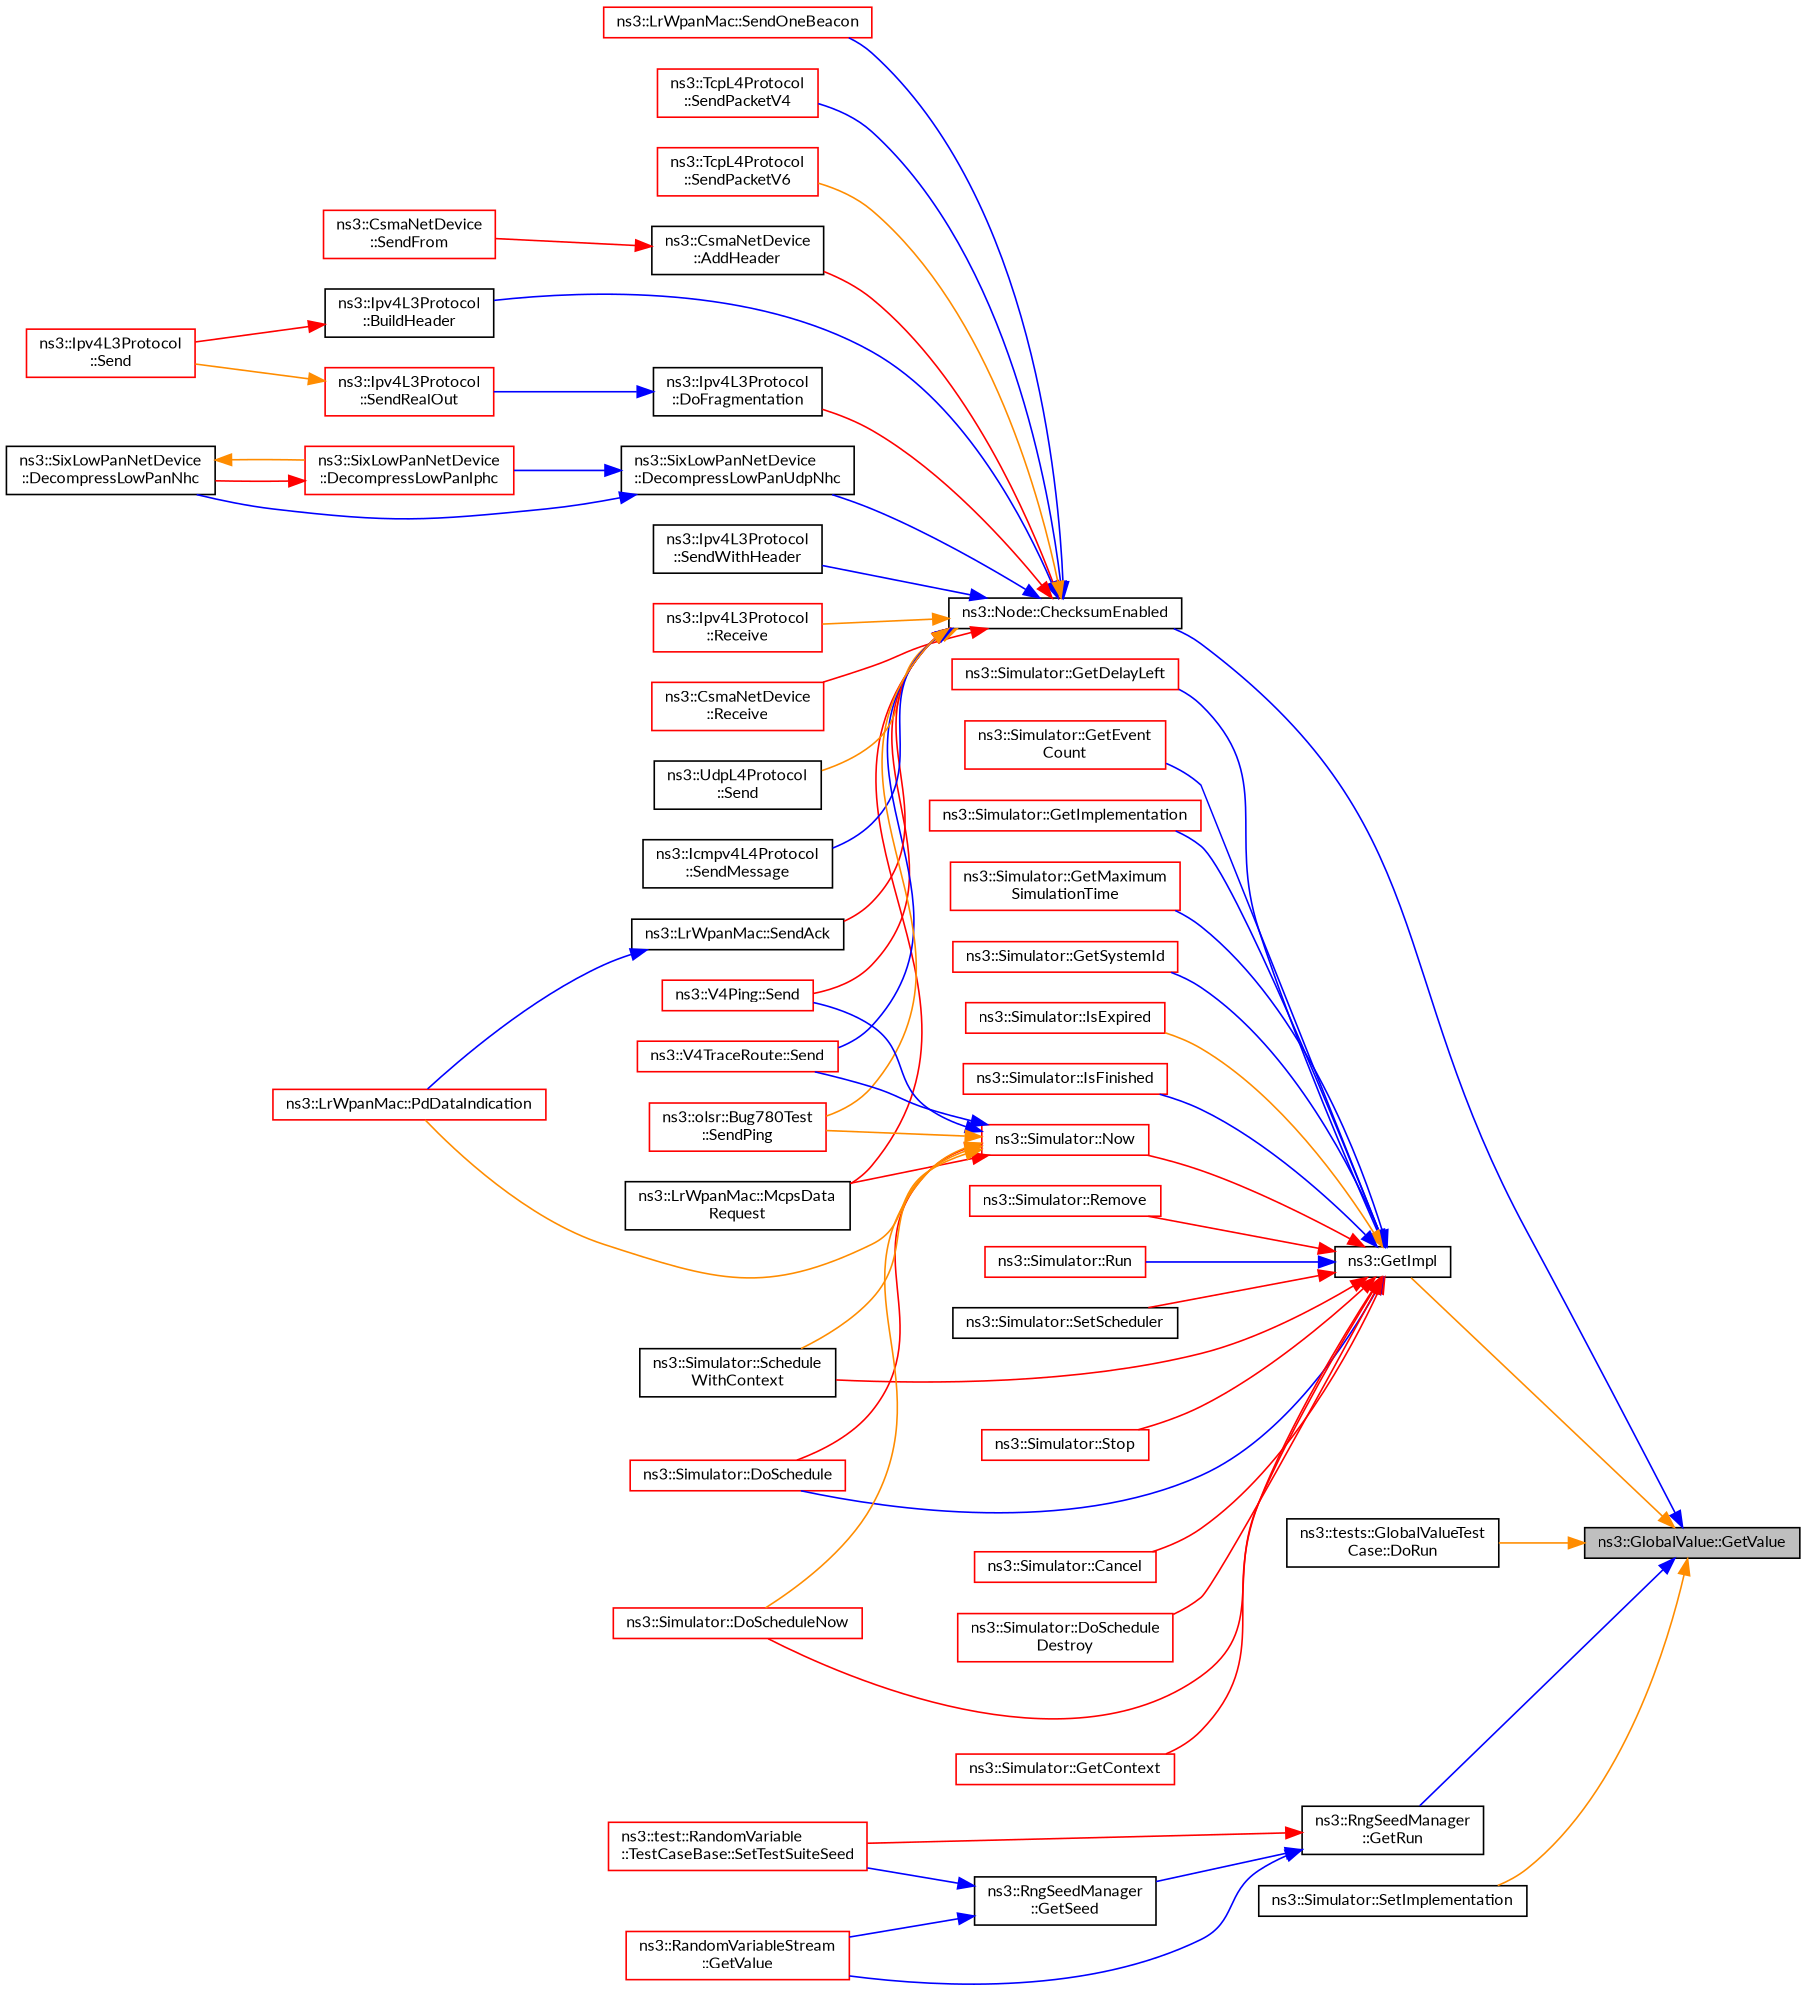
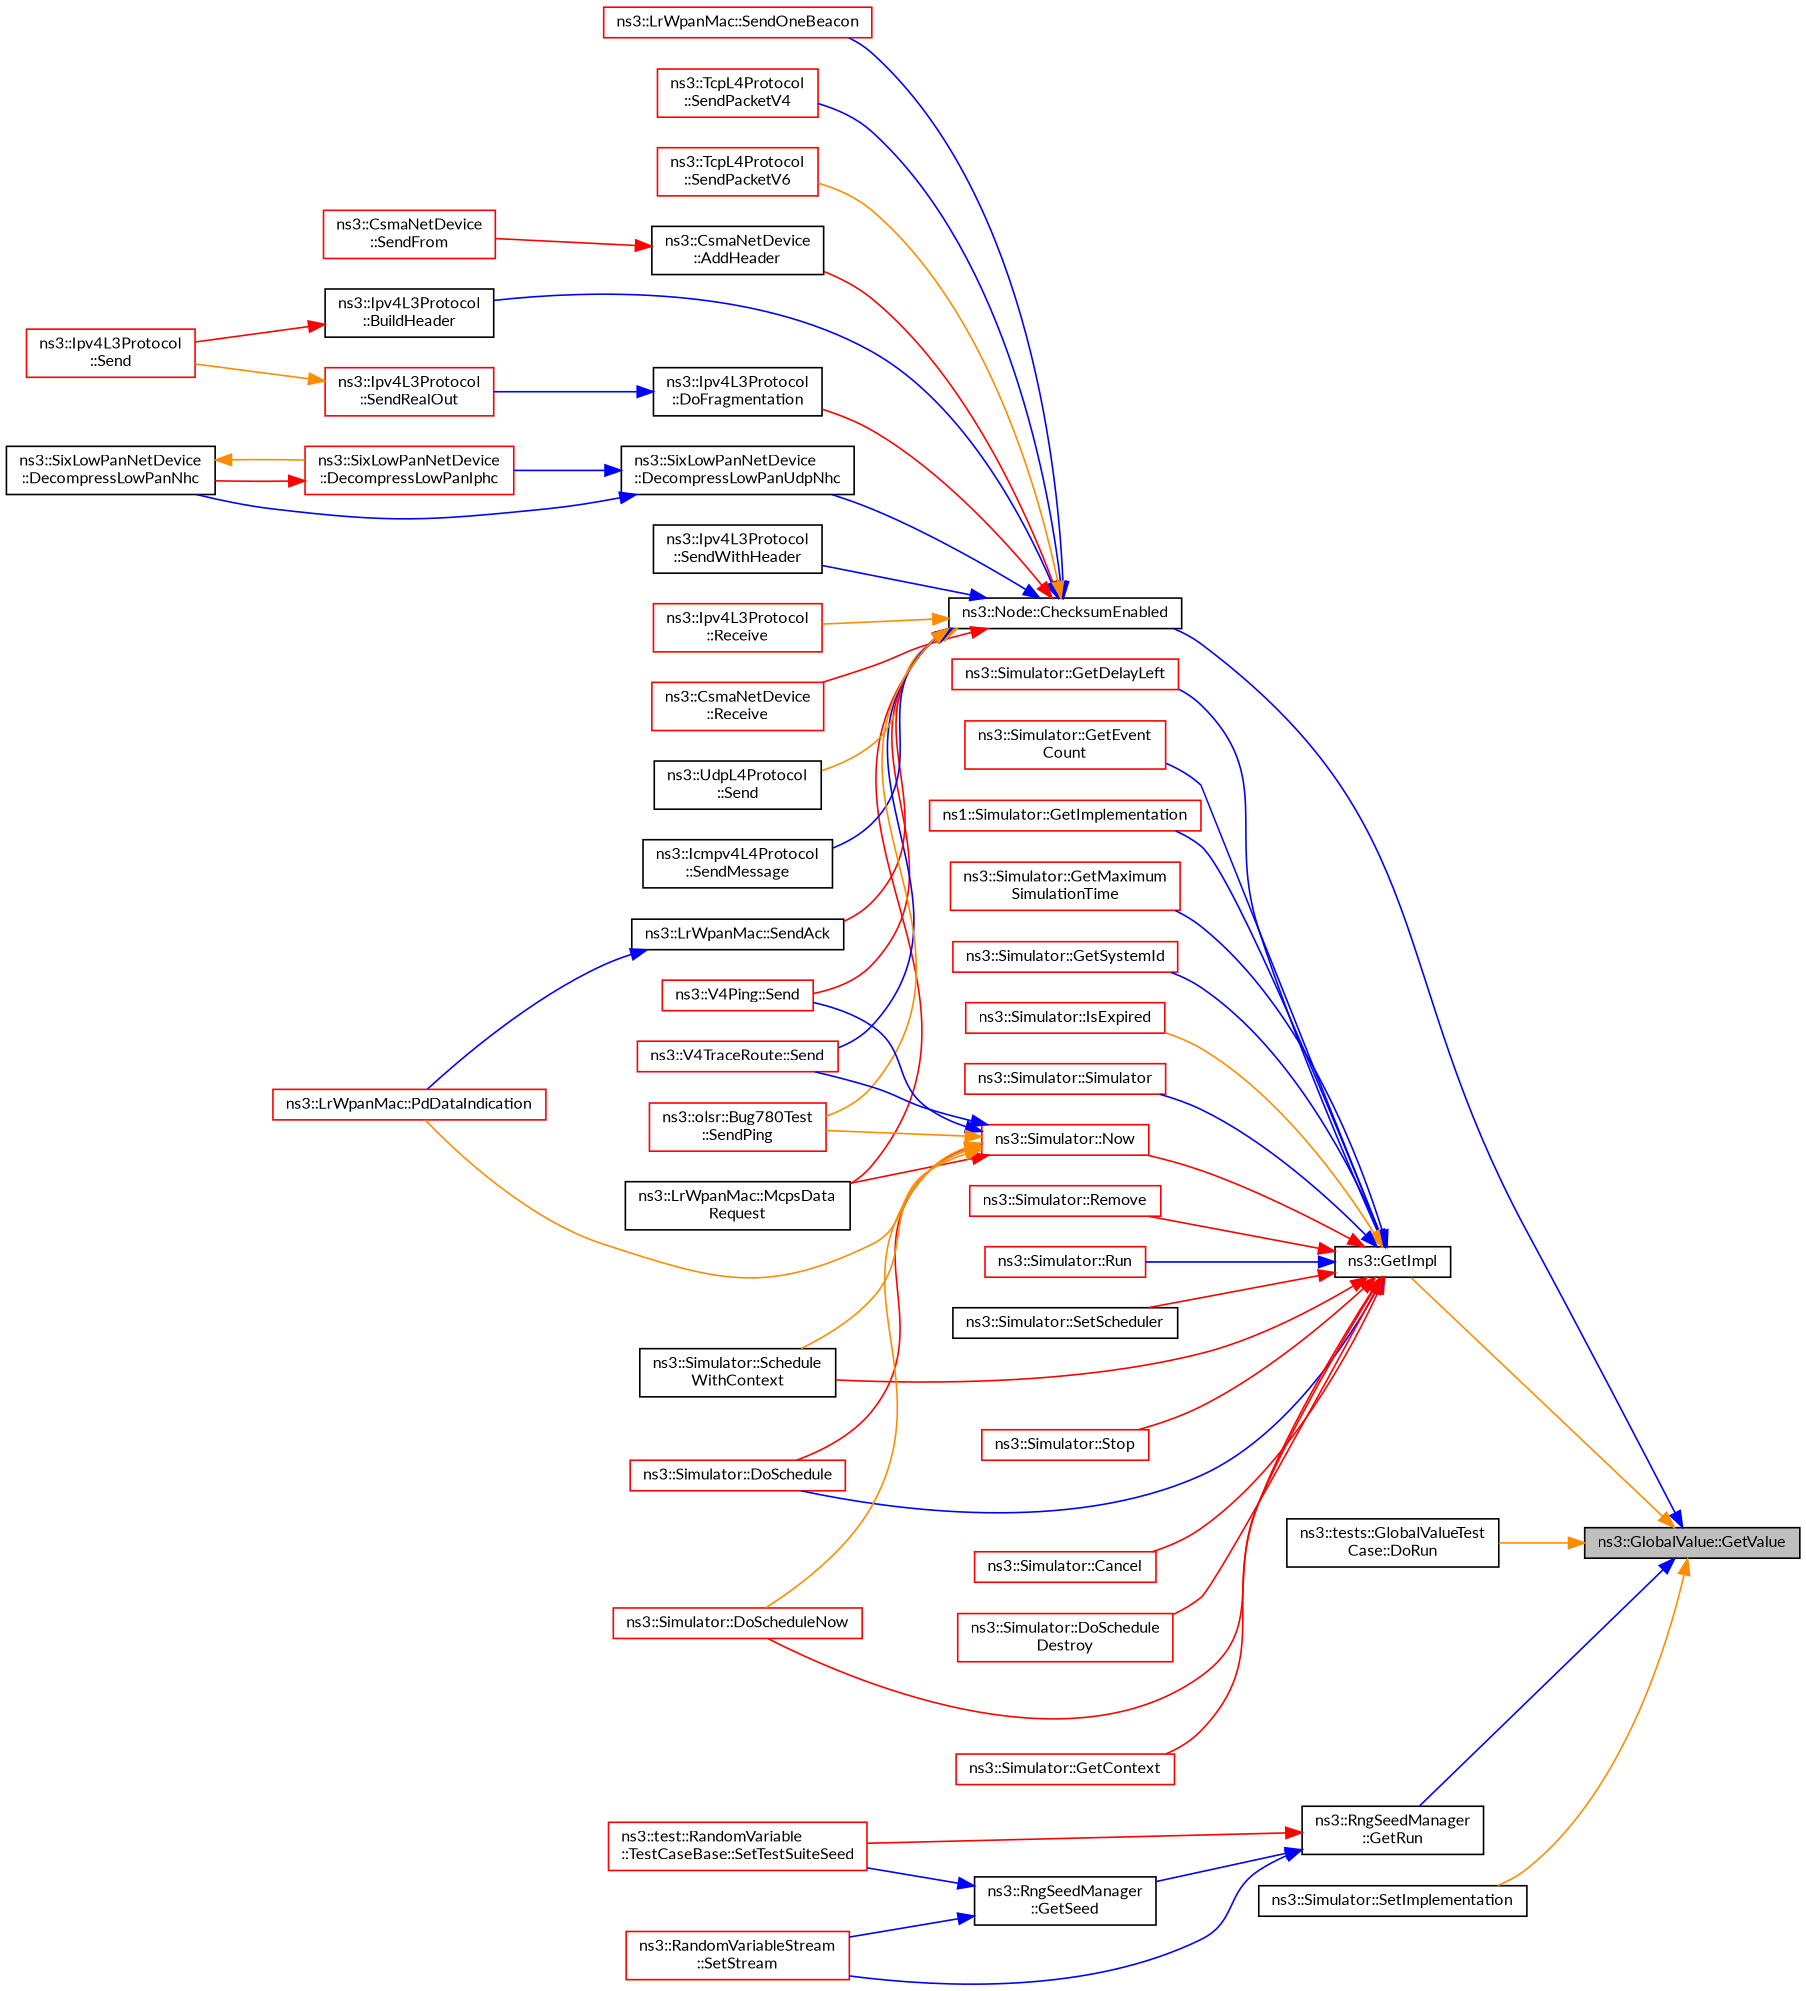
node "ns3::Simulator::GetImplementation": label "ns3::Simulator::GetImplementation" -> "ns1::Simulator::GetImplementation"
node "ns3::Simulator::IsFinished": label "ns3::Simulator::IsFinished" -> "ns3::Simulator::Simulator"
node "ns3::RandomVariableStream ::GetValue": label "ns3::RandomVariableStream ::GetValue" -> "ns3::RandomVariableStream ::SetStream"
